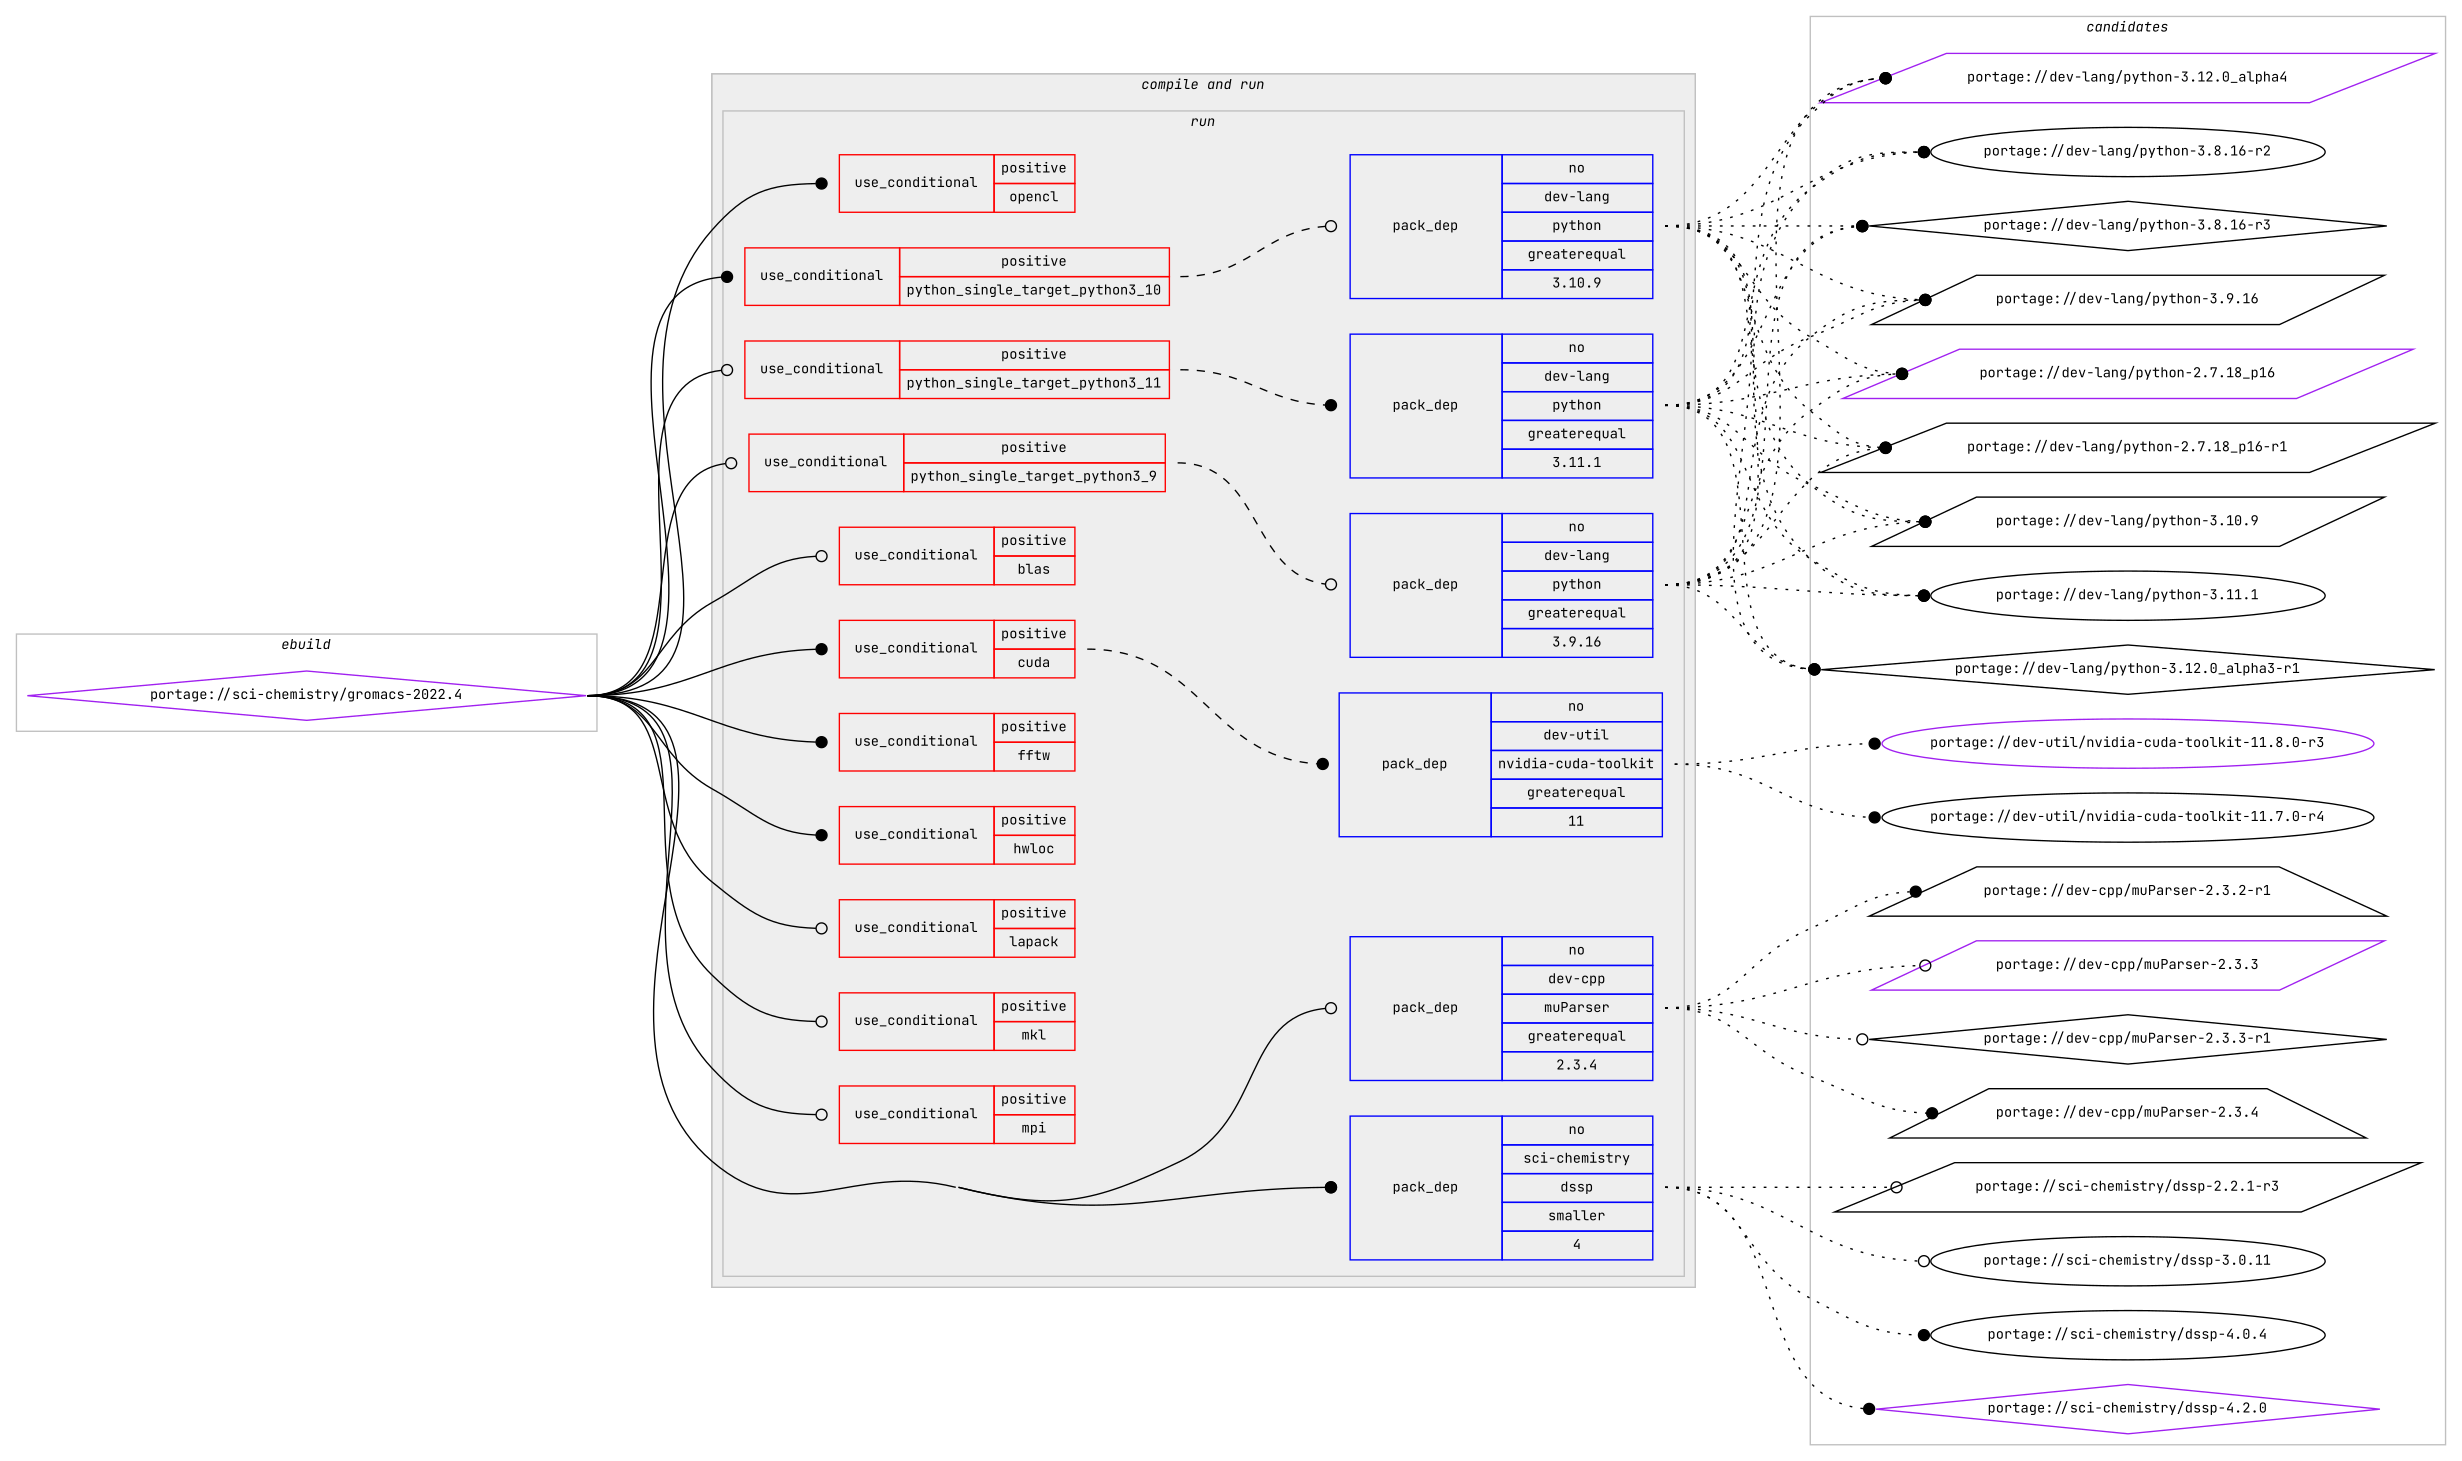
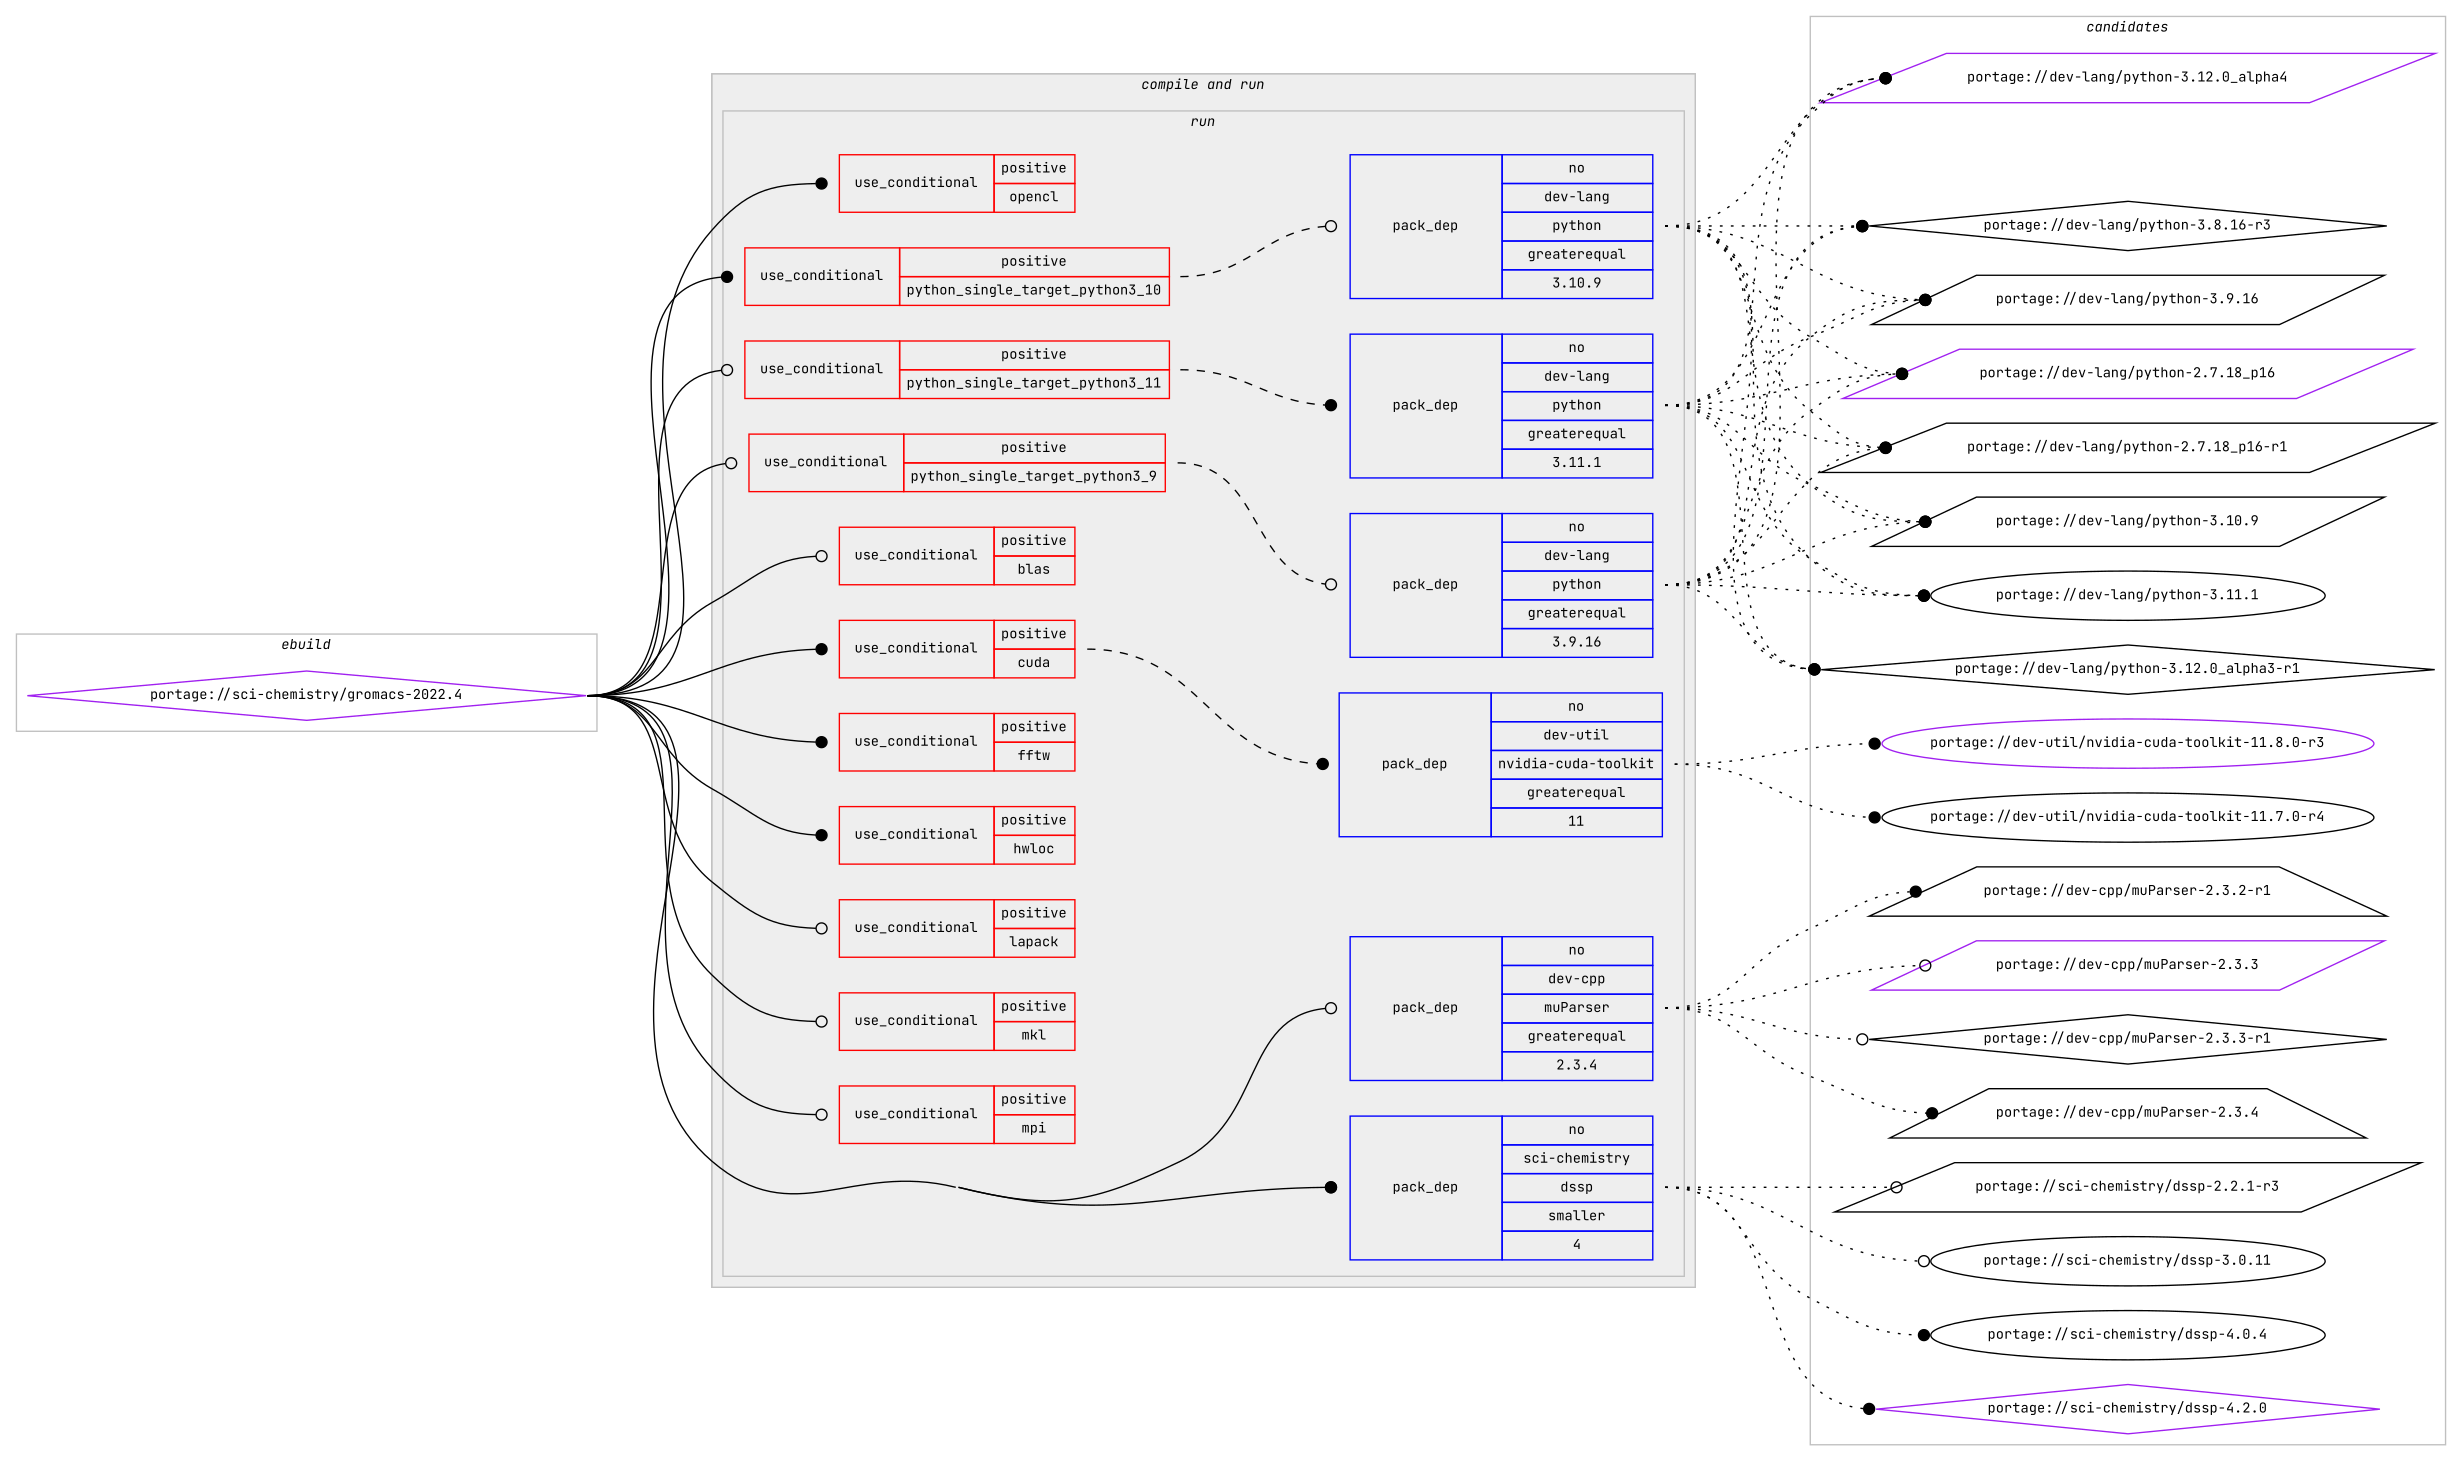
node "portage://dev-lang/python-3.8.16-r2": removed
